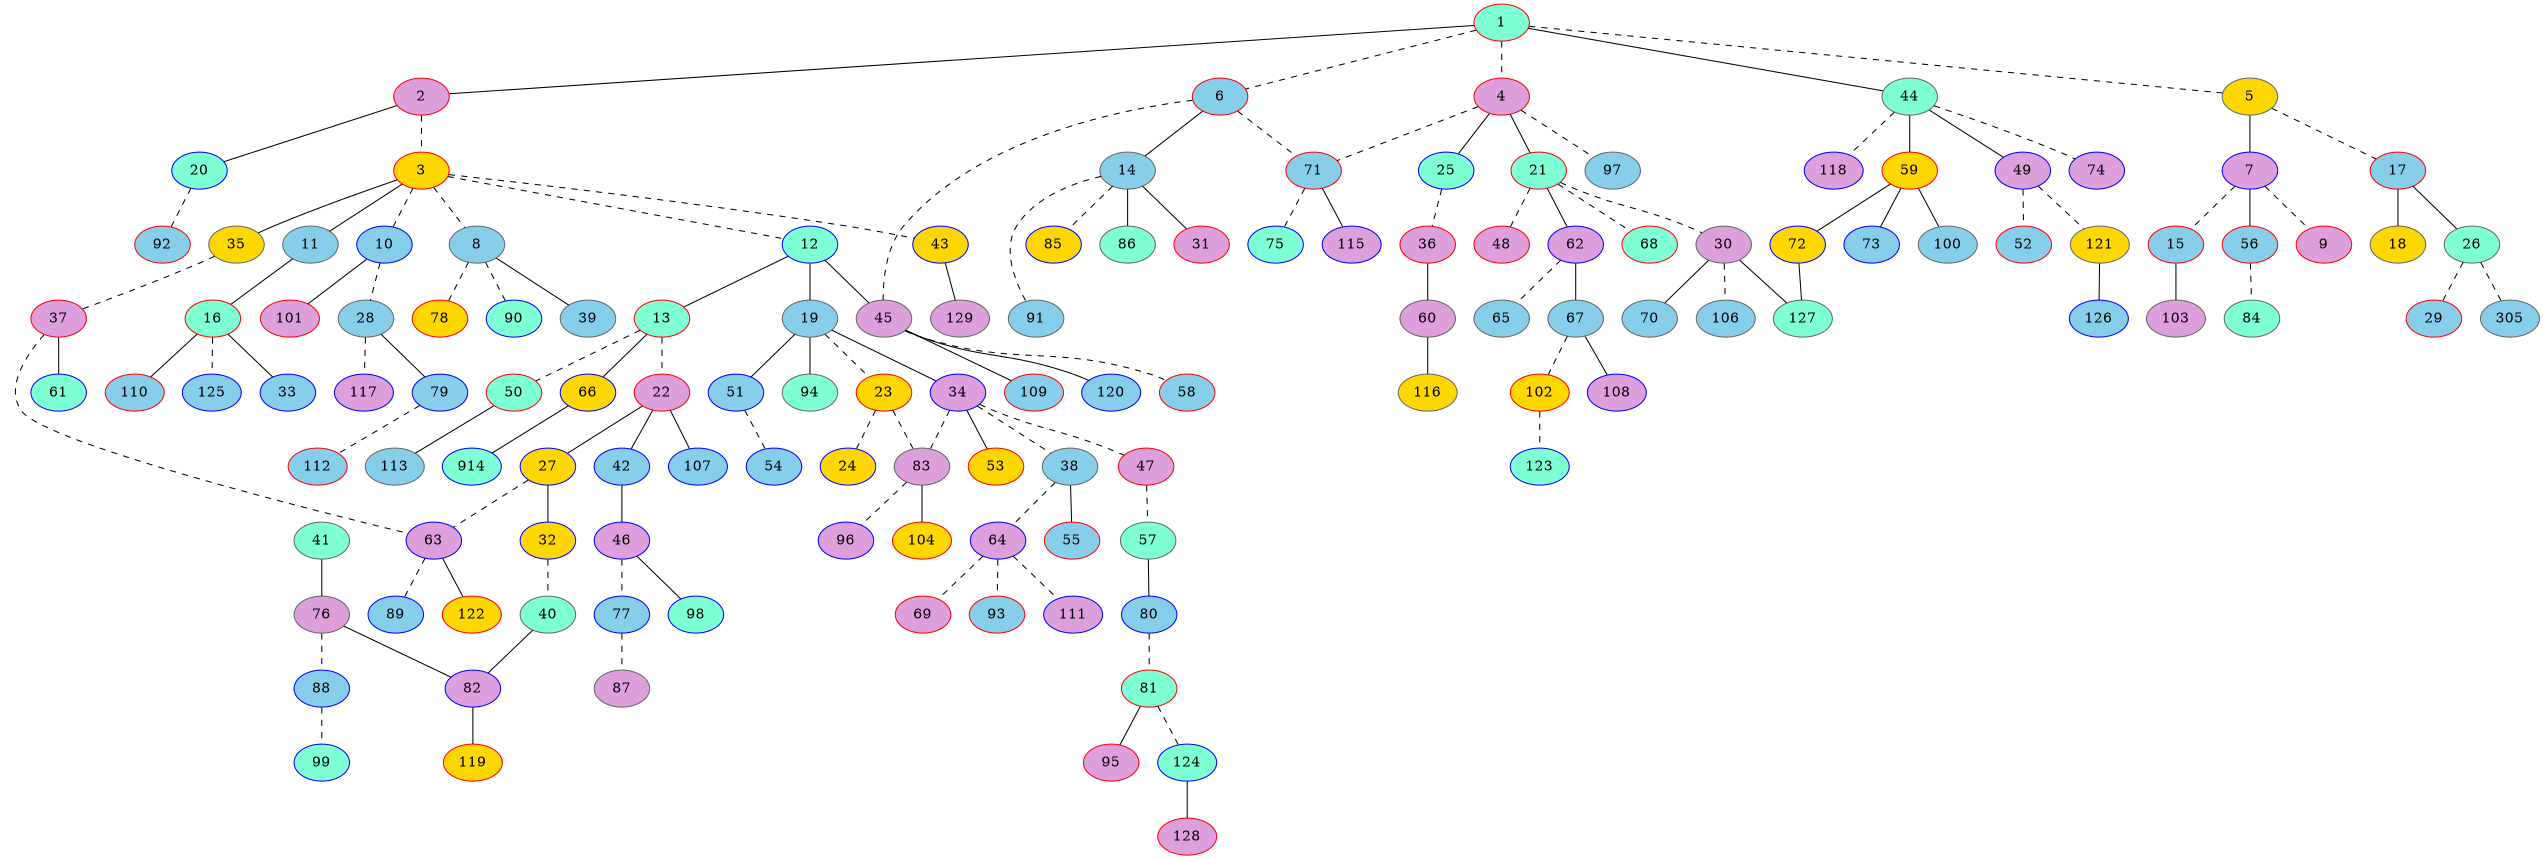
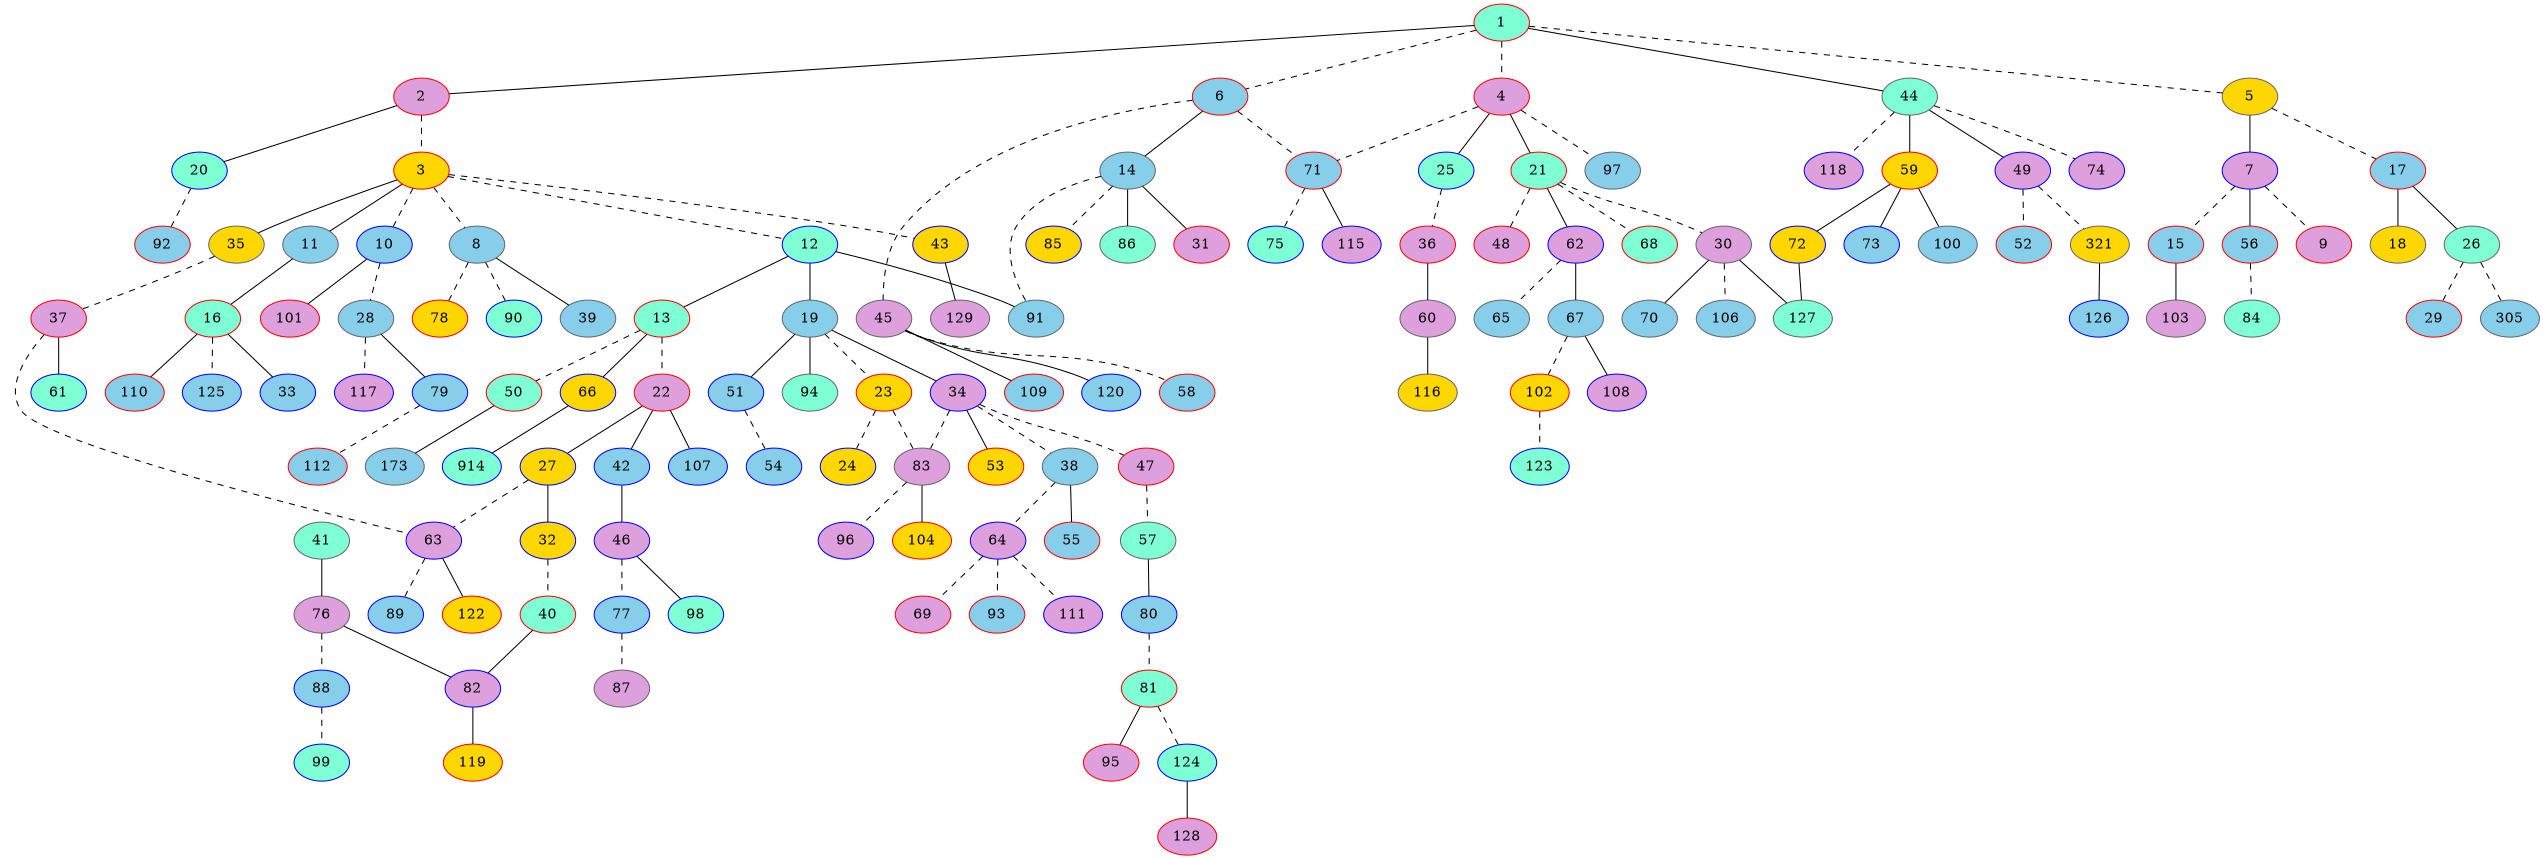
node "121": label "121" -> "321"
edge "12" -- "45": now "12" -- "91"
node "113": label "113" -> "173"
node "40": color gray40 -> red
